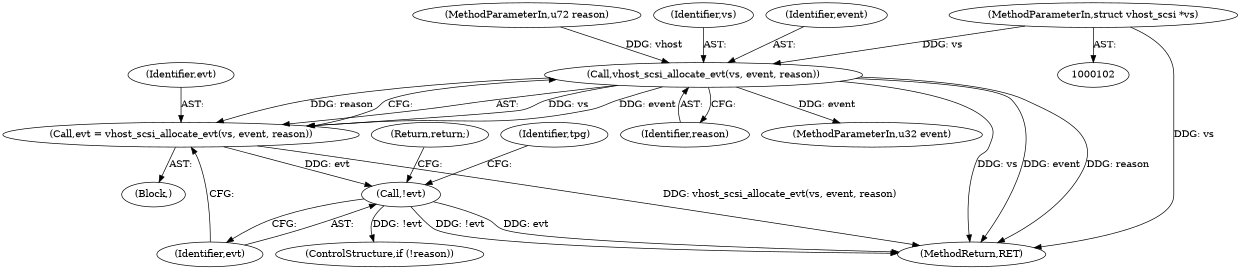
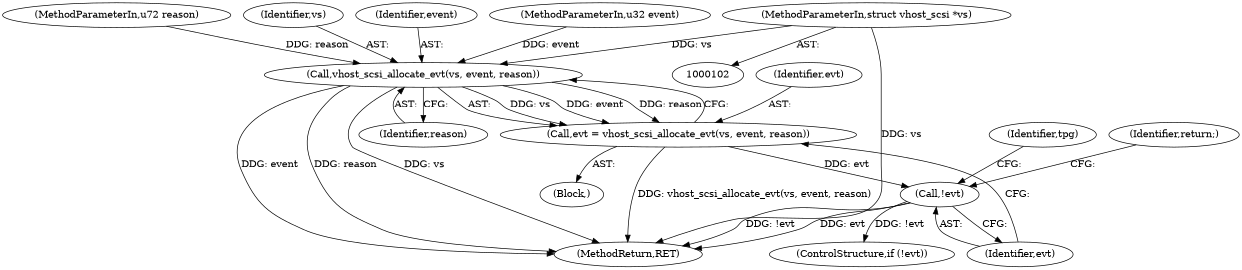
edge "(MethodParameterIn,u72 reason)" -> "(Call,vhost_scsi_allocate_evt(vs, event, reason))": label "DDG: vhost" -> "DDG: reason"
edge "(Call,vhost_scsi_allocate_evt(vs, event, reason))" -> "(MethodParameterIn,u32 event)": reversed
node "(Return,return;)": label "(Return,return;)" -> "(Identifier,return;)"
node "(ControlStructure,if (!reason))": label "(ControlStructure,if (!reason))" -> "(ControlStructure,if (!evt))"
